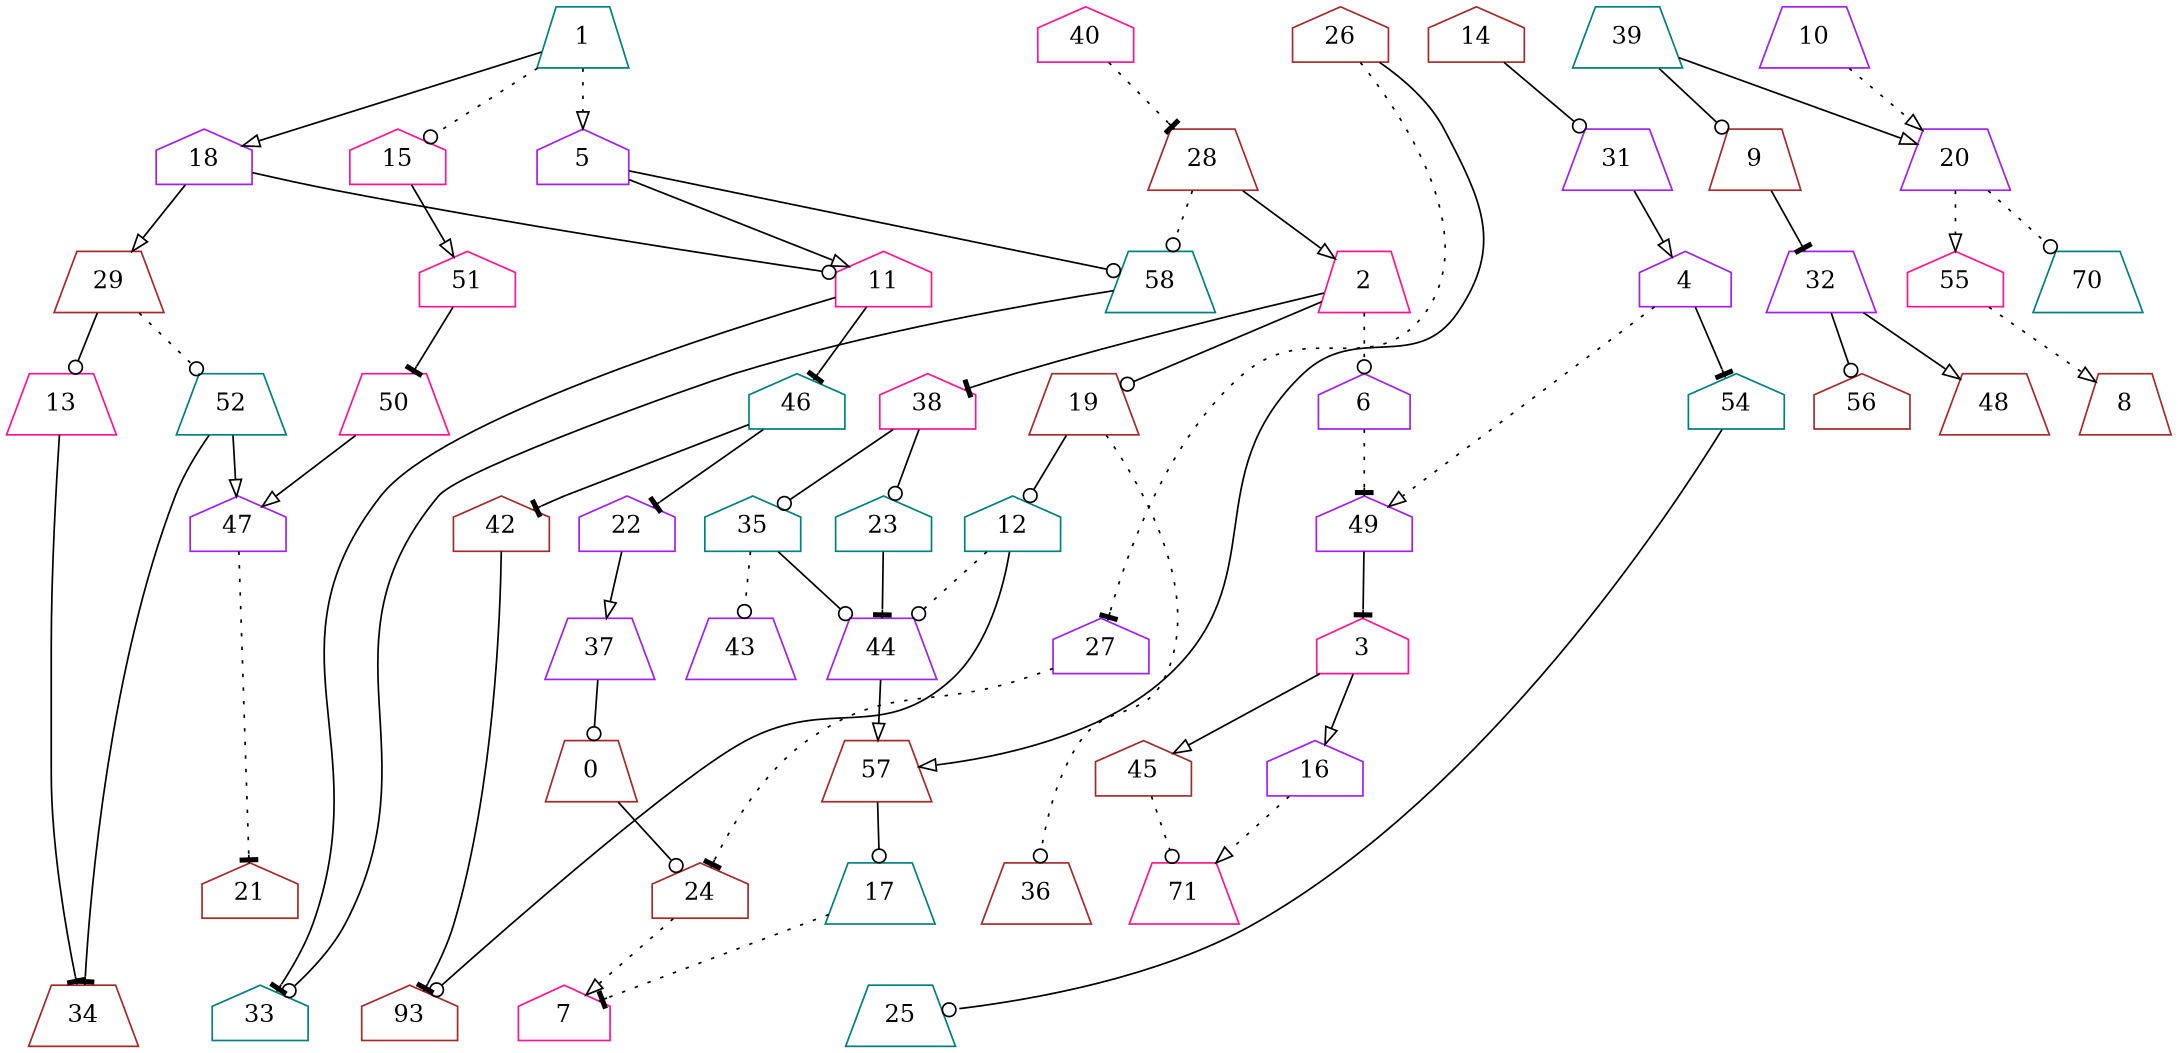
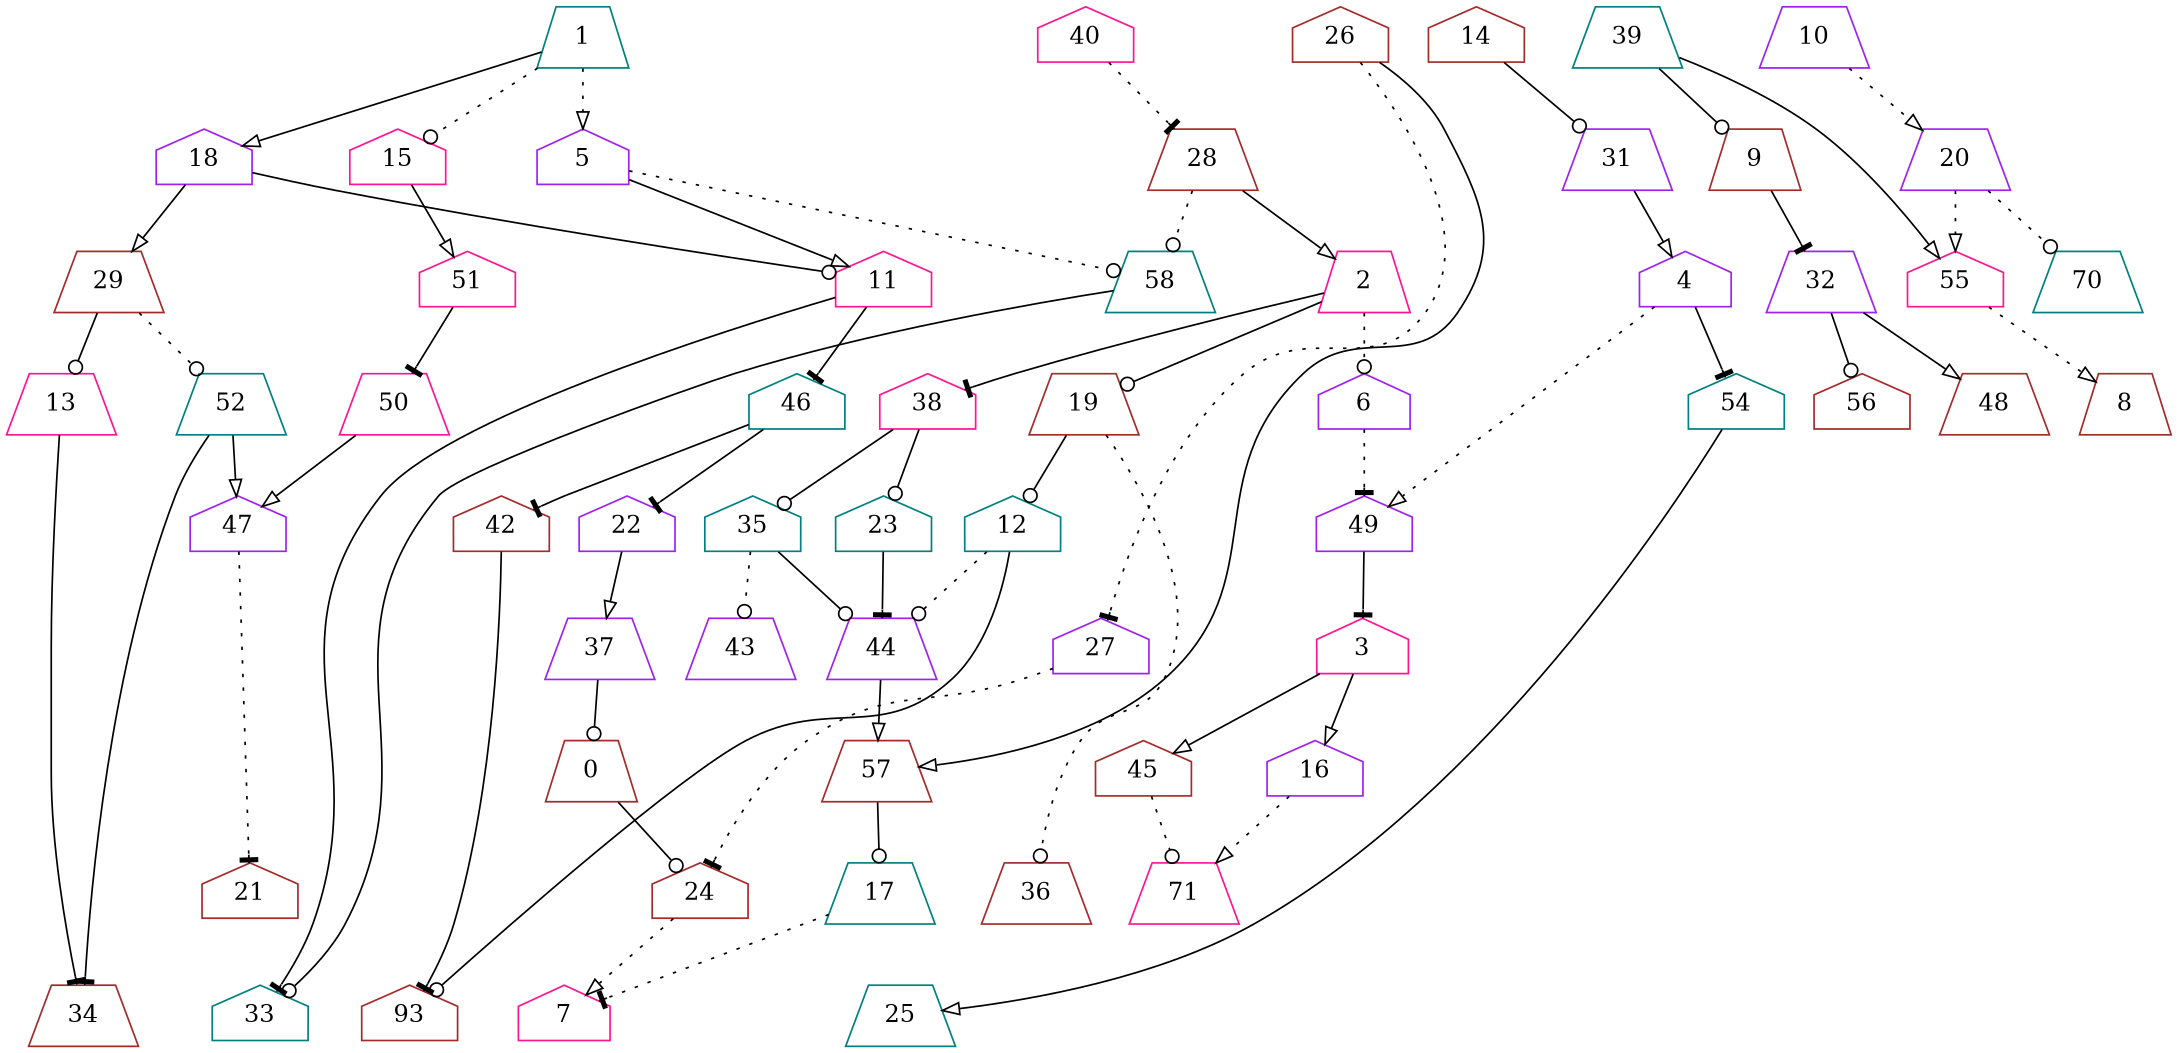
edge "39" -> "20": now "39" -> "55"
edge "5" -> "58": style solid -> dotted
edge "54" -> "25": arrowhead odot -> onormal
